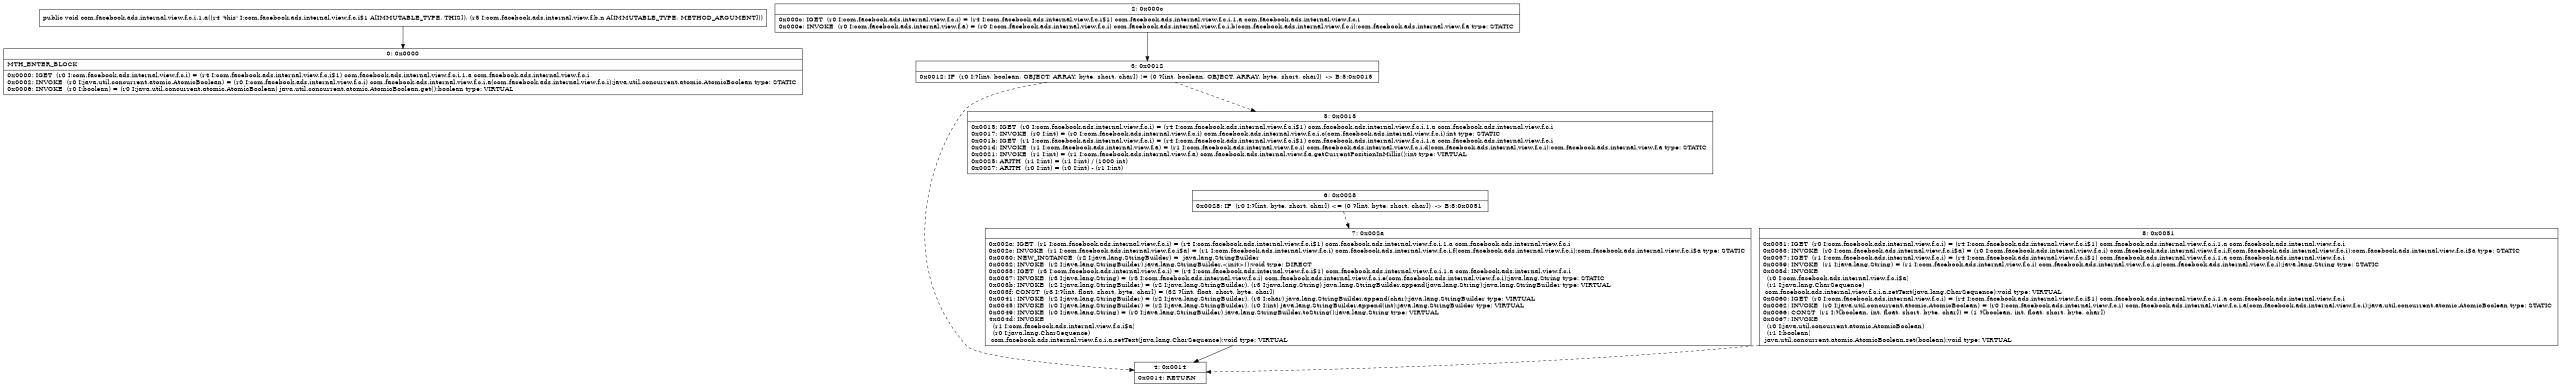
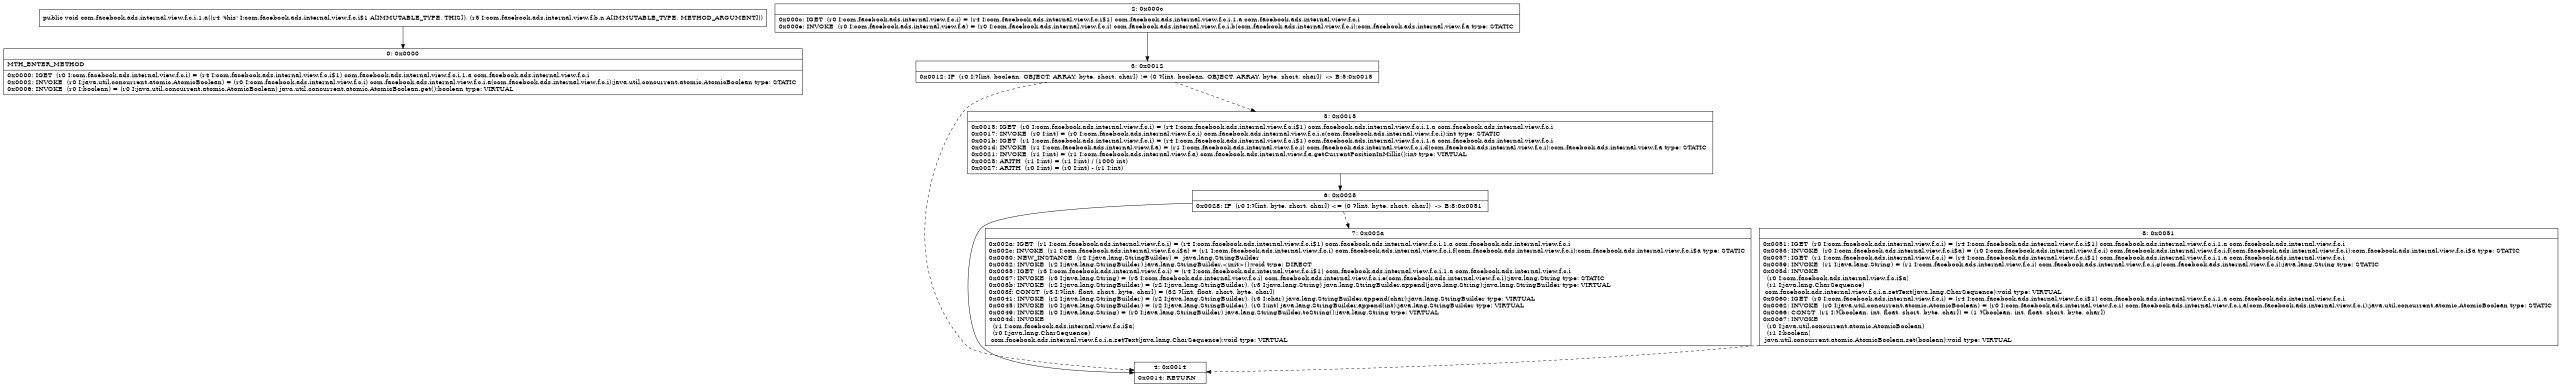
node "0: 0x0000": text "MTH_ENTER_BLOCK" -> "MTH_ENTER_METHOD"
edge "5: 0x0015" -> "6: 0x0028": added
edge "7: 0x002a" -> "4: 0x0014": now "6: 0x0028" -> "4: 0x0014"
